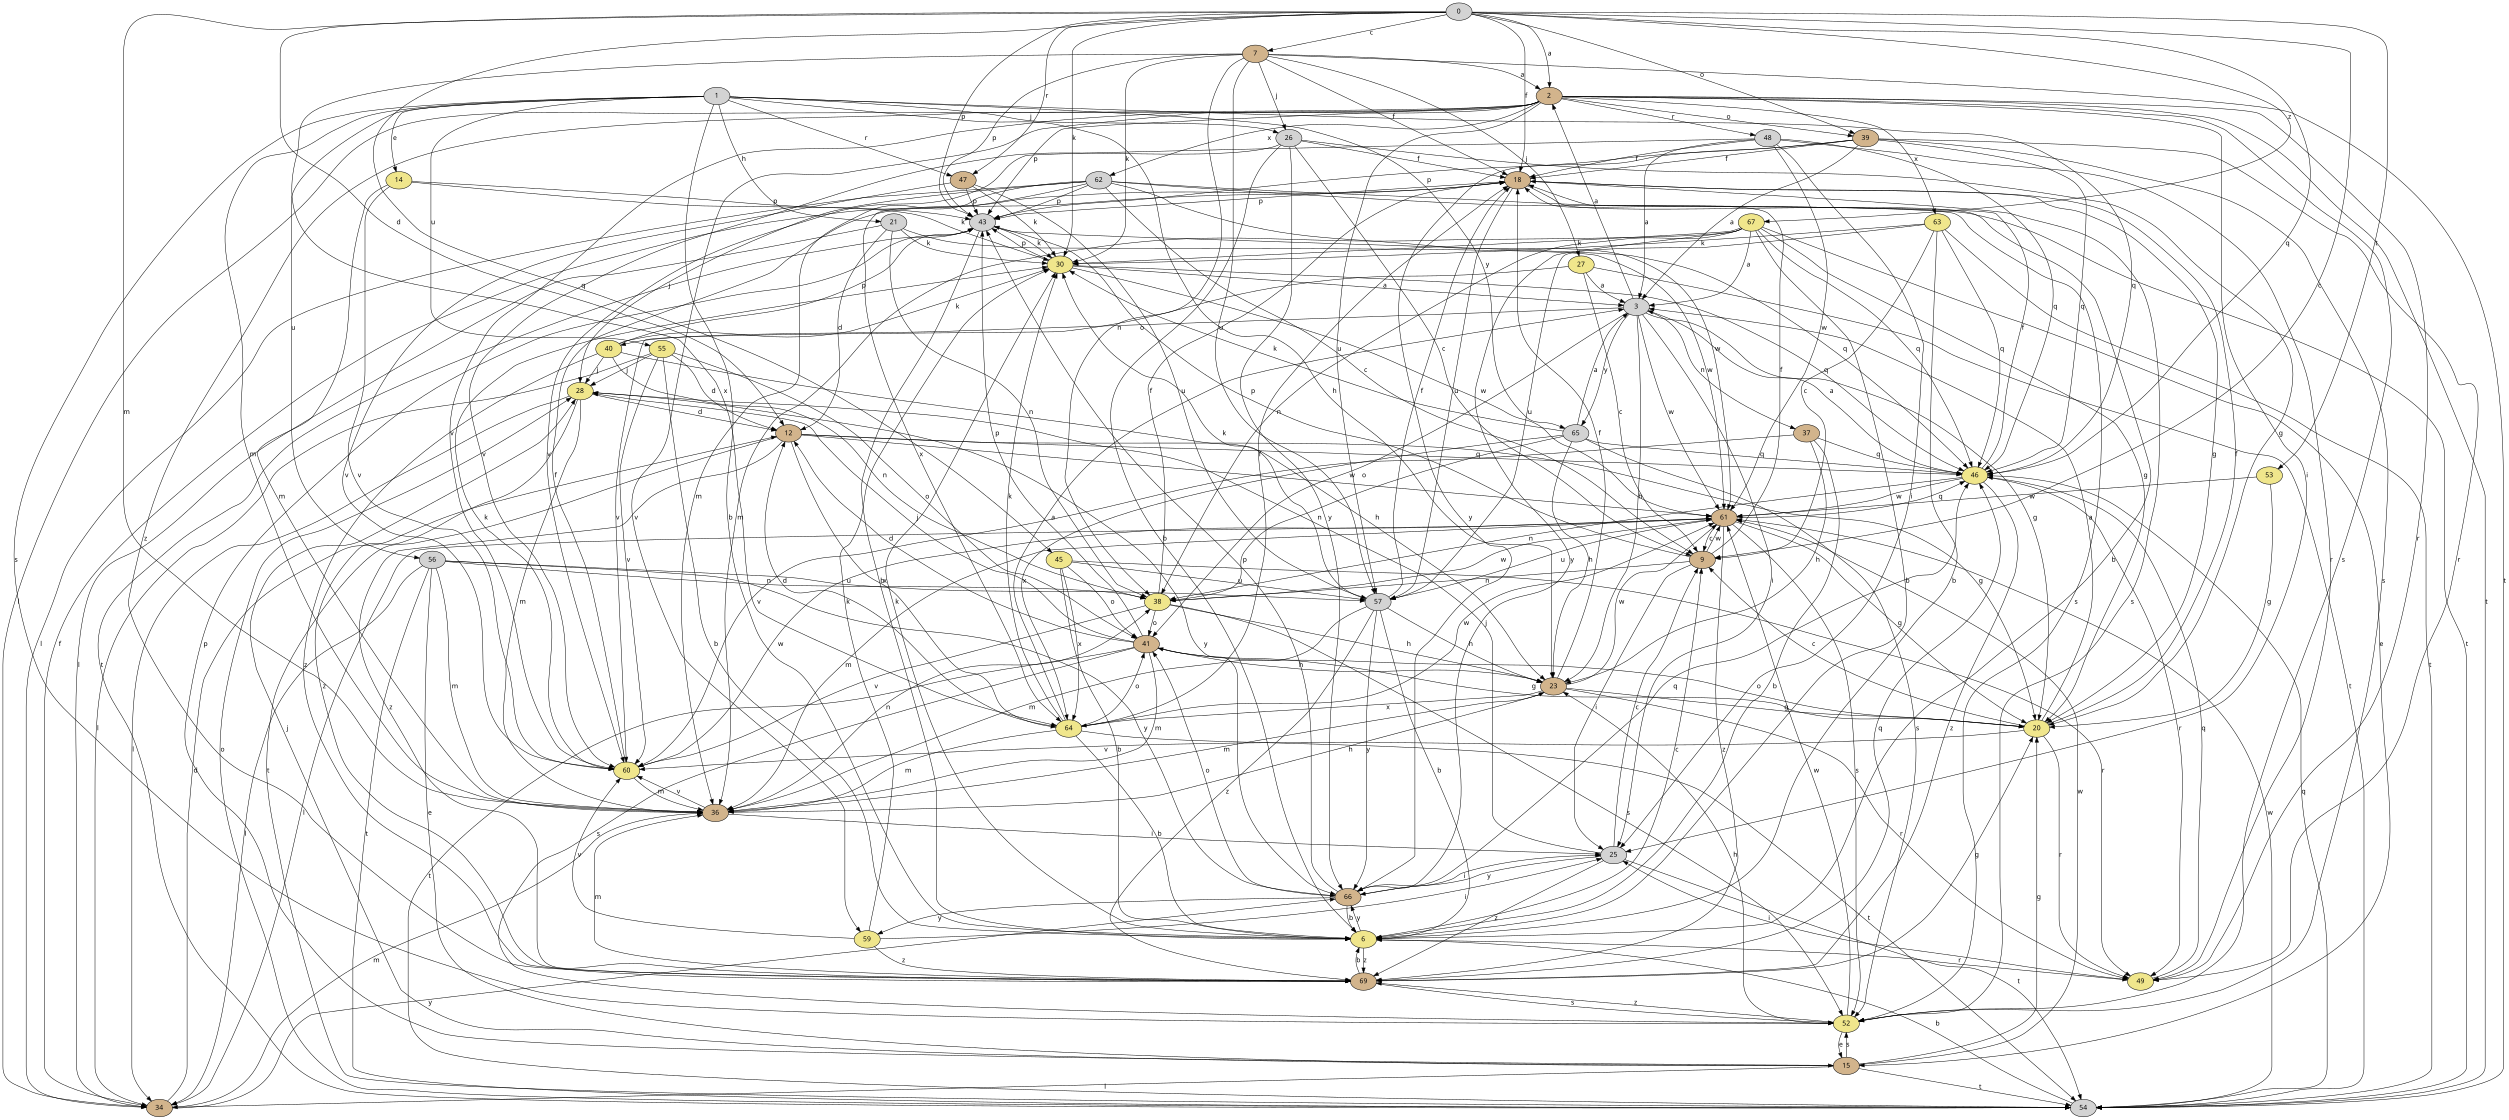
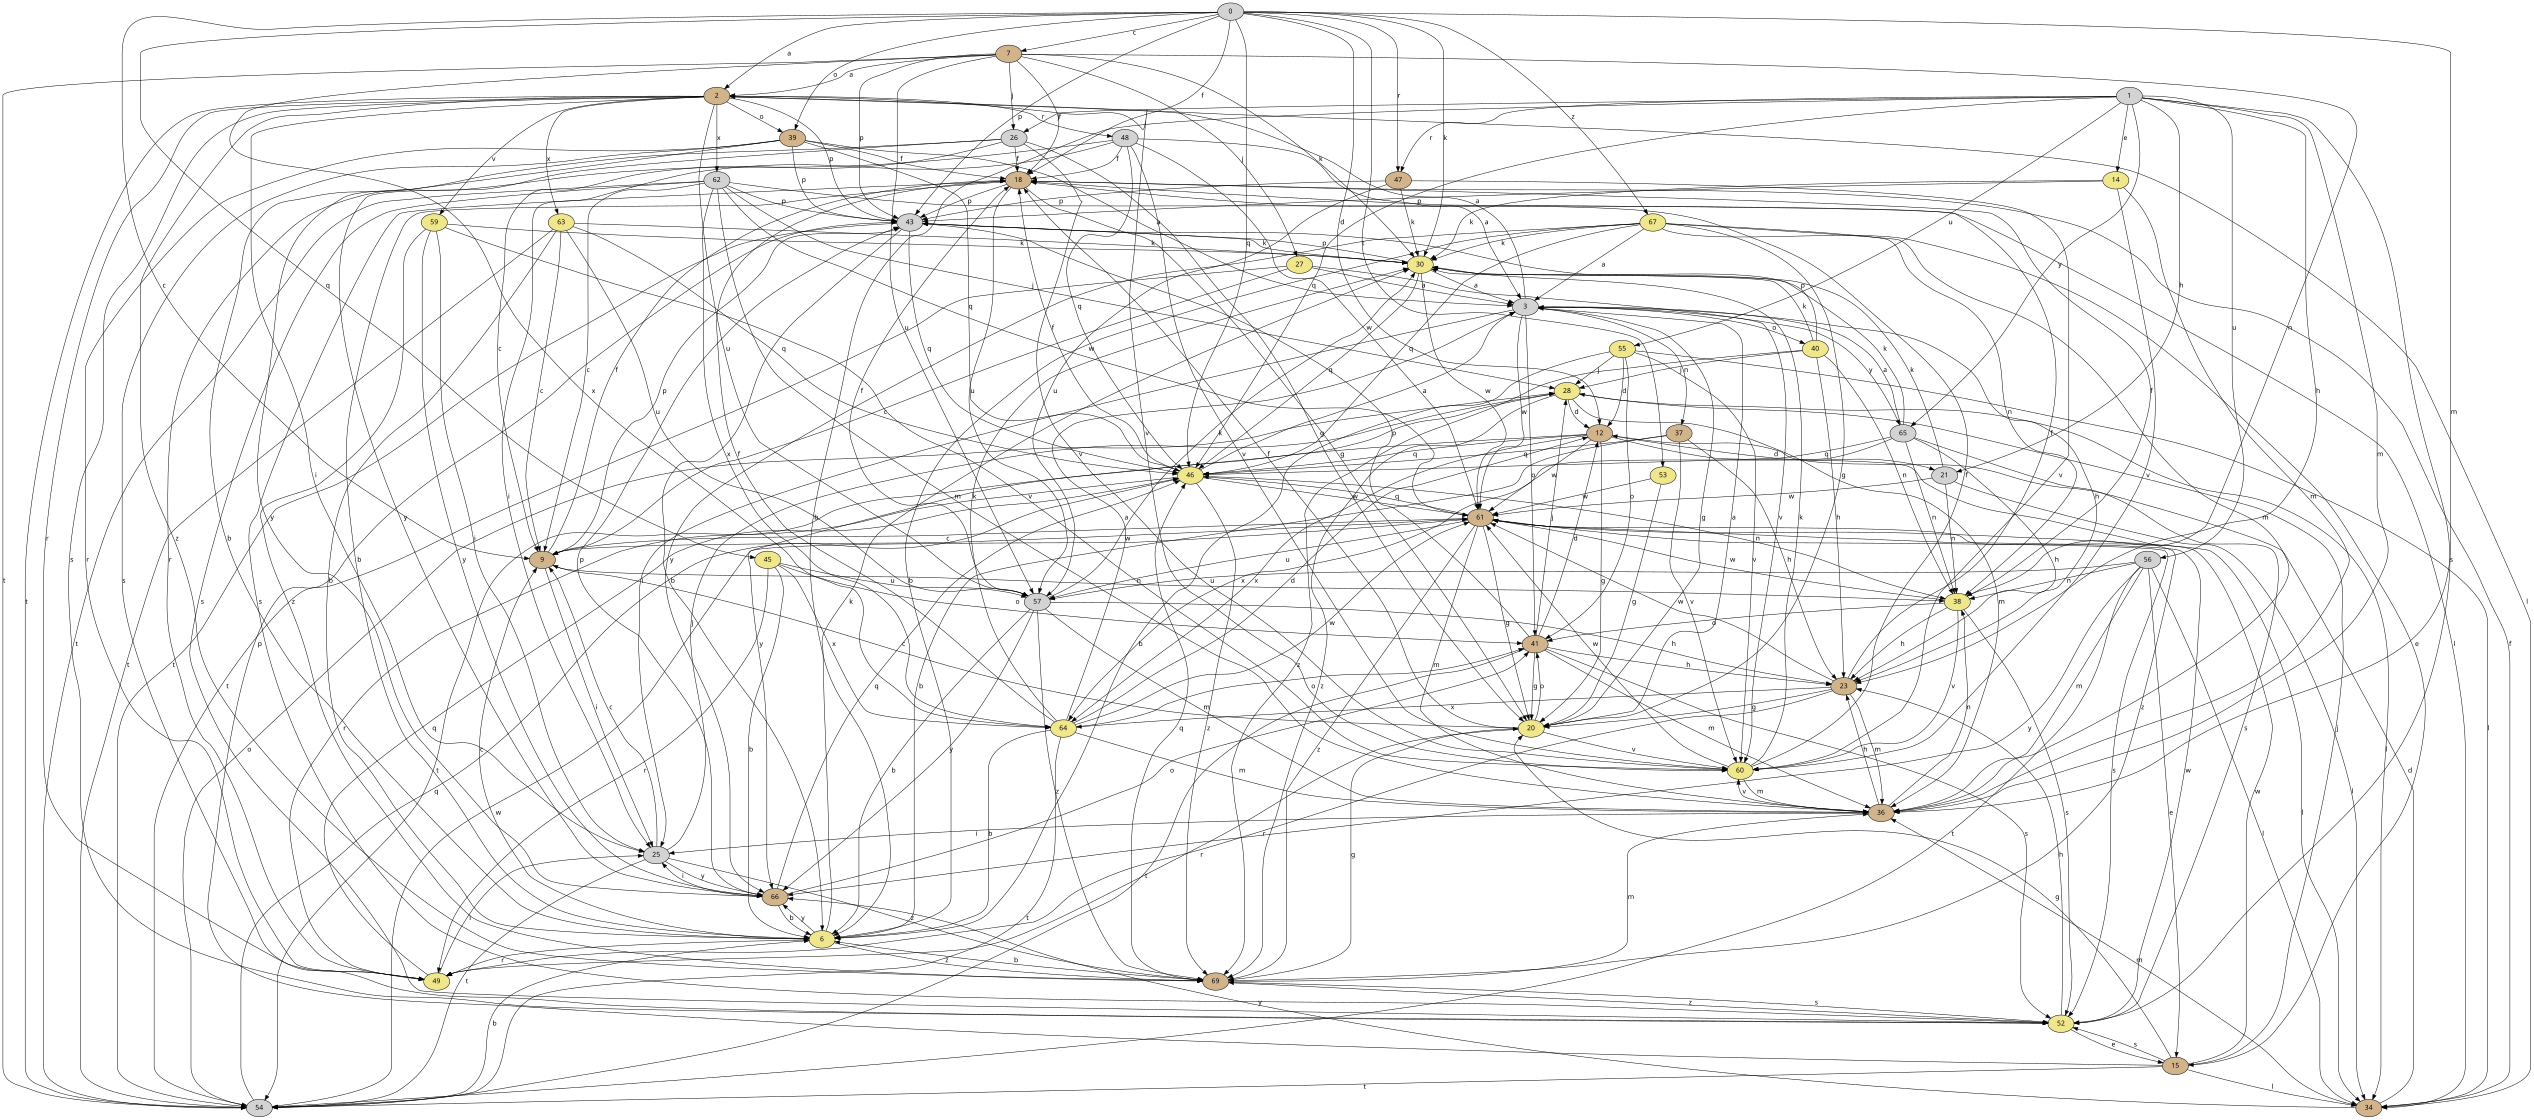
edge "21" -> "12": reversed
edge "66" -> "59": reversed
